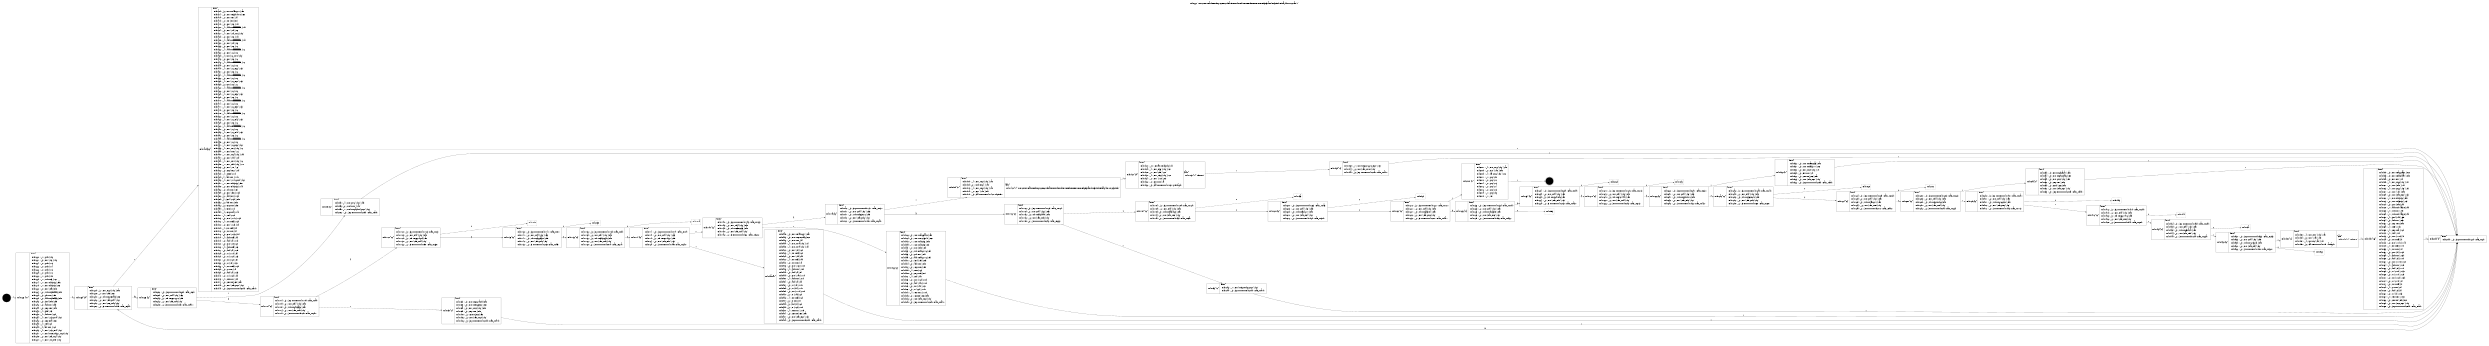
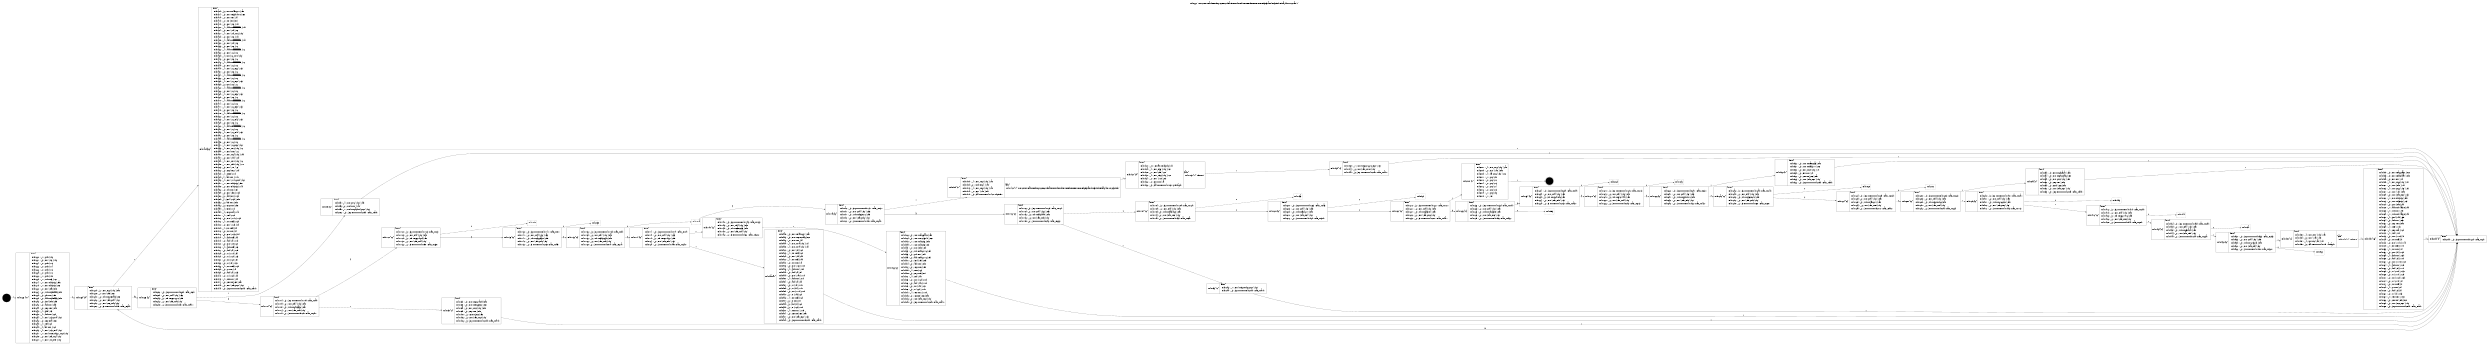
edge "0x401790 [28]" -> "0x4017ac [28]": now "0x401e7a" -> "0x4017ac [28]"
